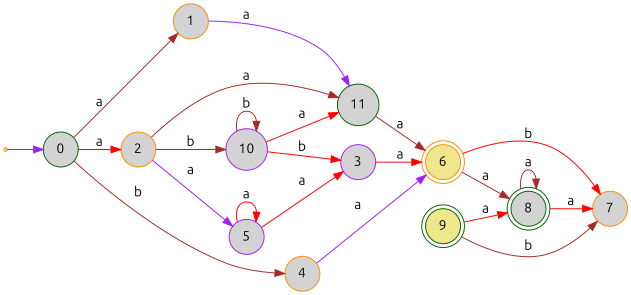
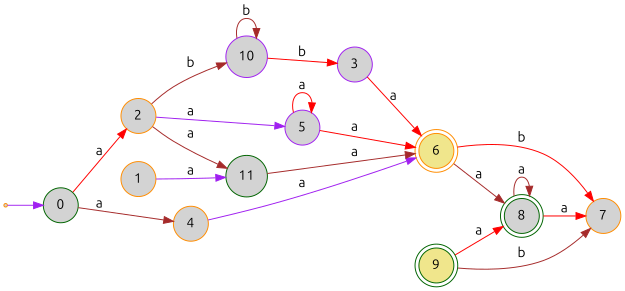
edge "0" -> "1": removed, label "a"
edge "10" -> "11": removed, label "a"
edge "0" -> "4": label "b" -> "a"
edge "5" -> "3": now "5" -> "6"
